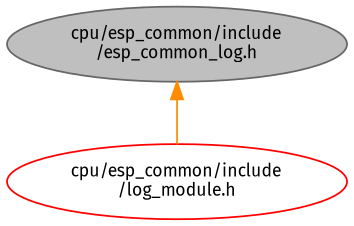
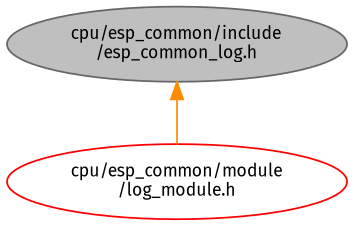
node "cpu/esp_common/include /log_module.h": label "cpu/esp_common/include /log_module.h" -> "cpu/esp_common/module /log_module.h"
